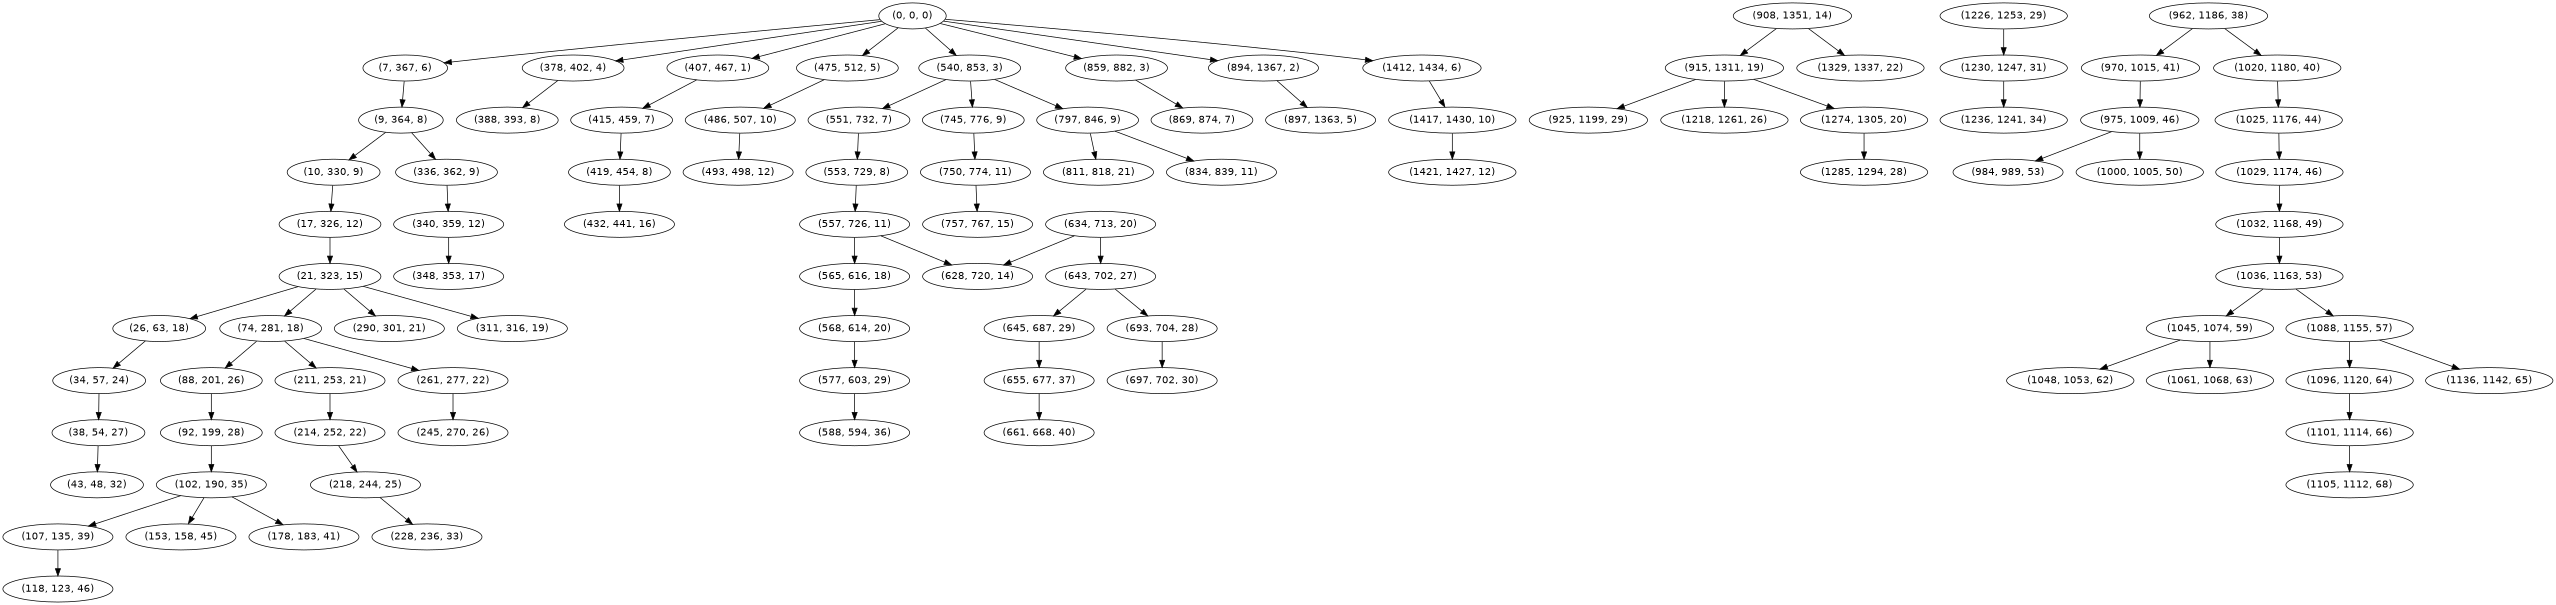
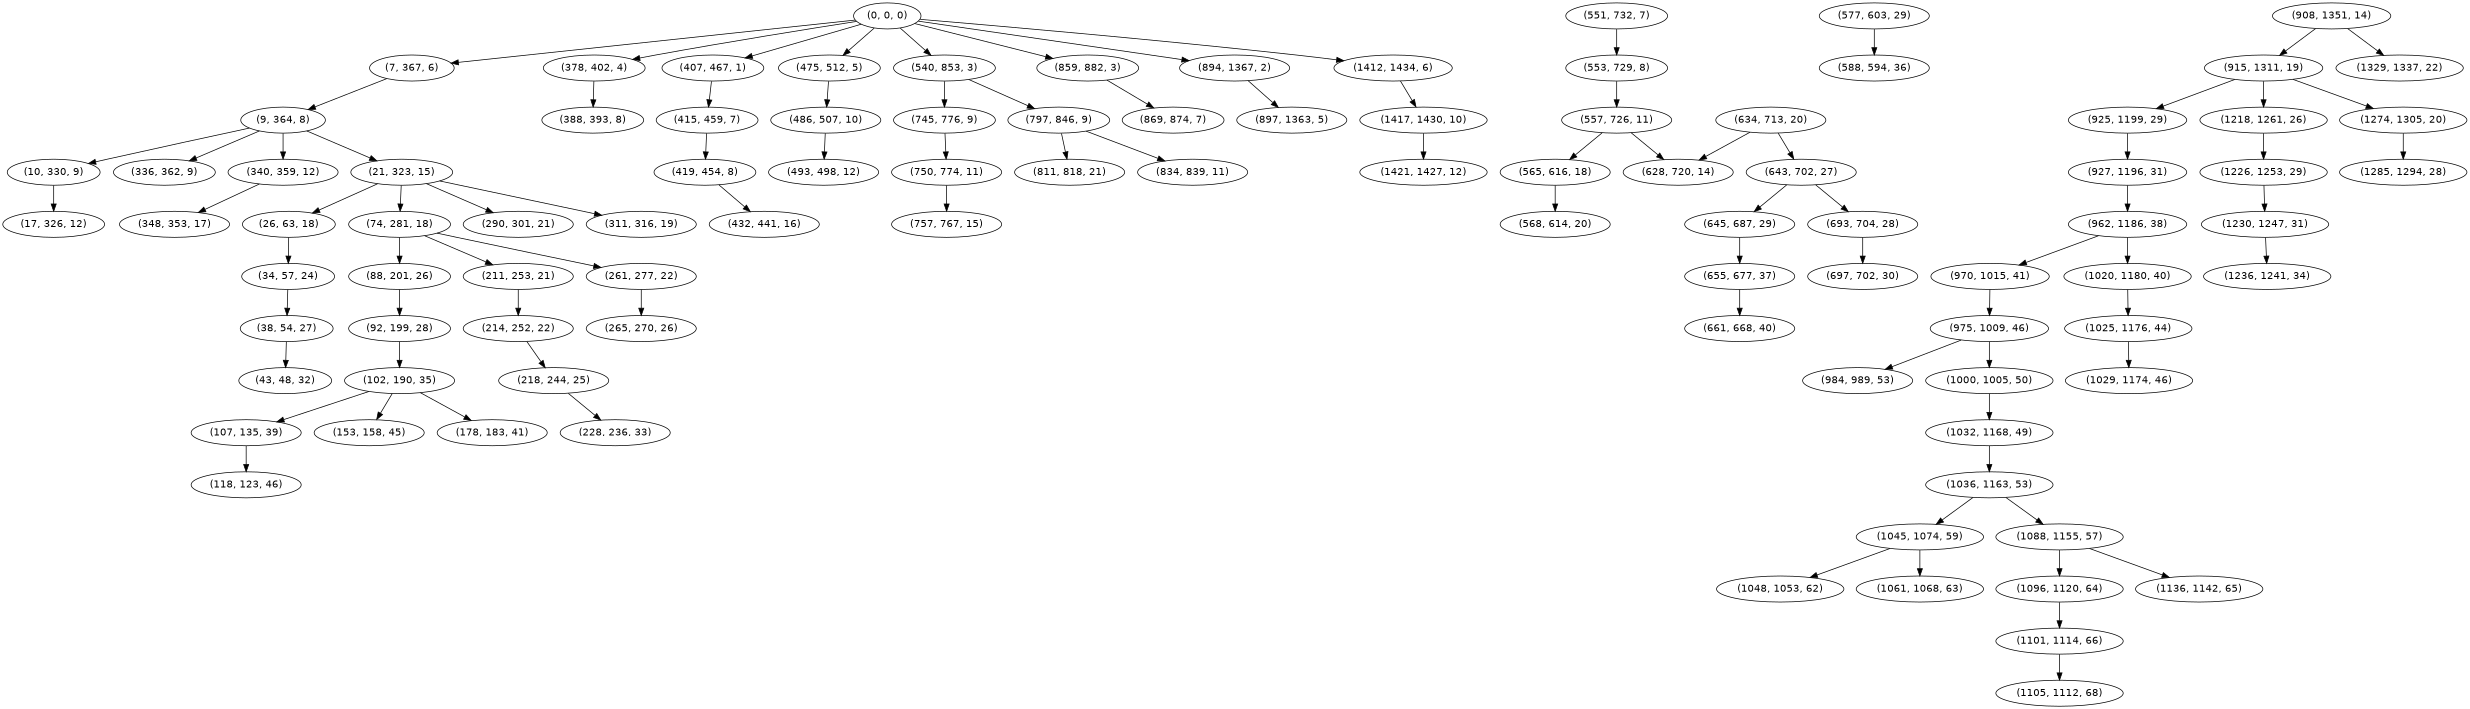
edge "(540, 853, 3)" -> "(551, 732, 7)": removed
edge "(1218, 1261, 26)" -> "(1226, 1253, 29)": added
node "(927, 1196, 31)": added
edge "(336, 362, 9)" -> "(340, 359, 12)": now "(9, 364, 8)" -> "(340, 359, 12)"
edge "(1029, 1174, 46)" -> "(1032, 1168, 49)": now "(1000, 1005, 50)" -> "(1032, 1168, 49)"
edge "(17, 326, 12)" -> "(21, 323, 15)": now "(9, 364, 8)" -> "(21, 323, 15)"
edge "(568, 614, 20)" -> "(577, 603, 29)": removed
node "(245, 270, 26)": label "(245, 270, 26)" -> "(265, 270, 26)"
